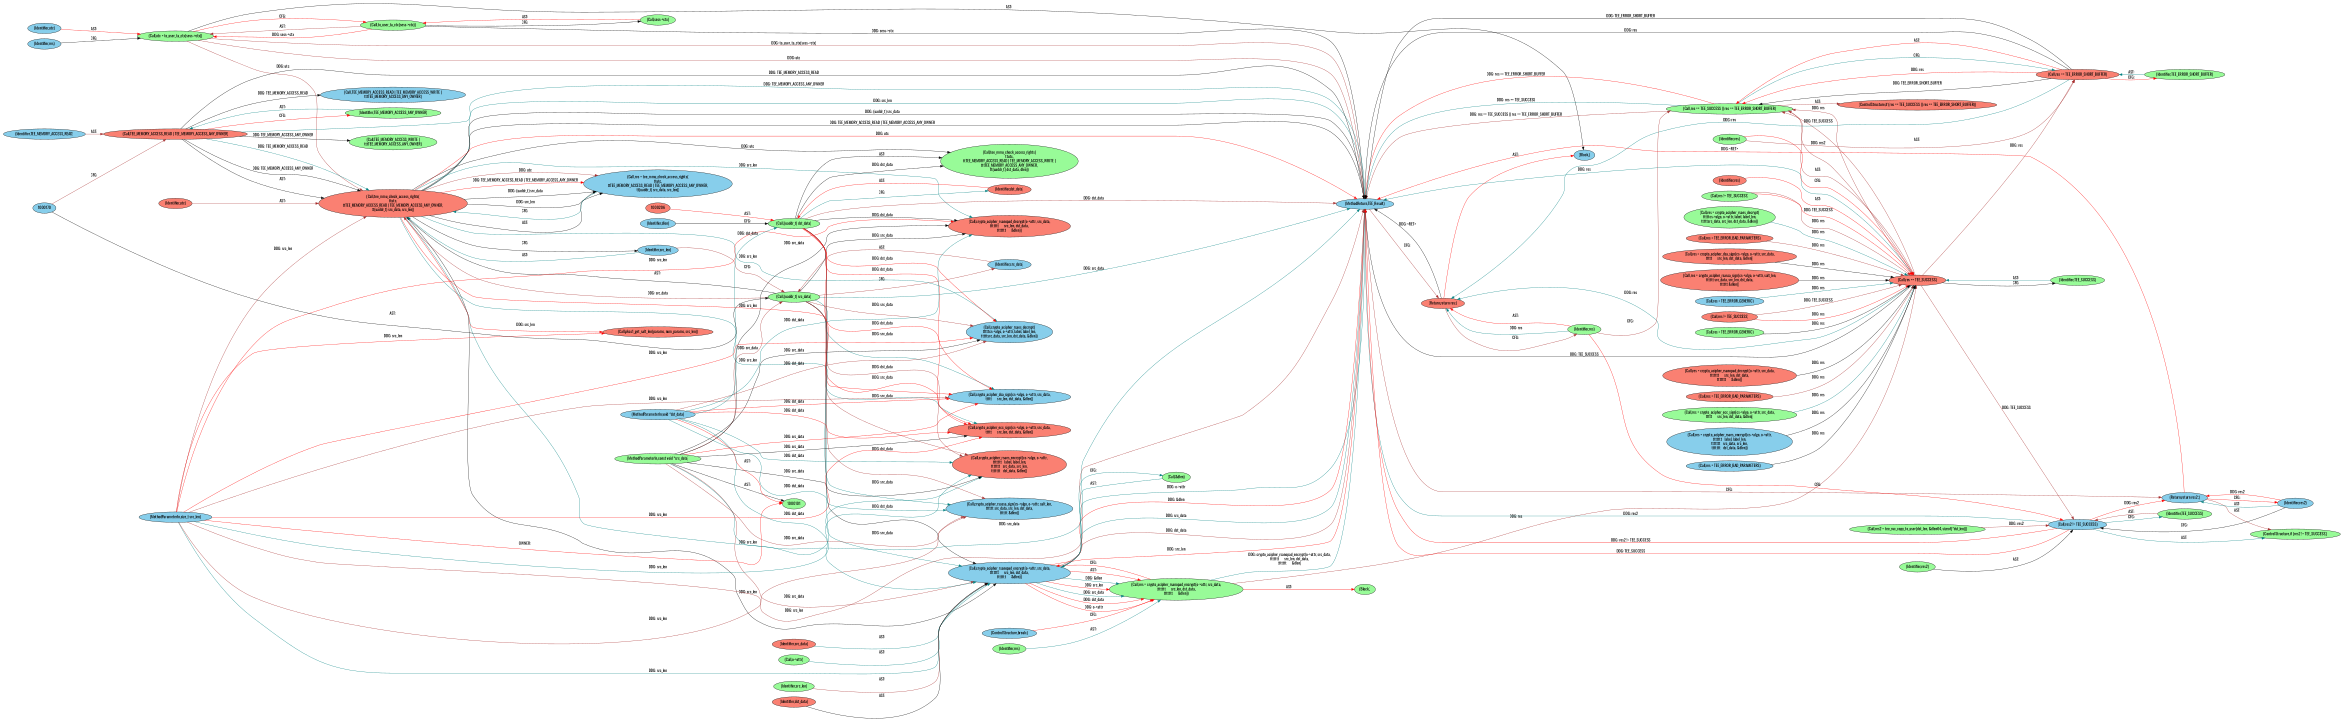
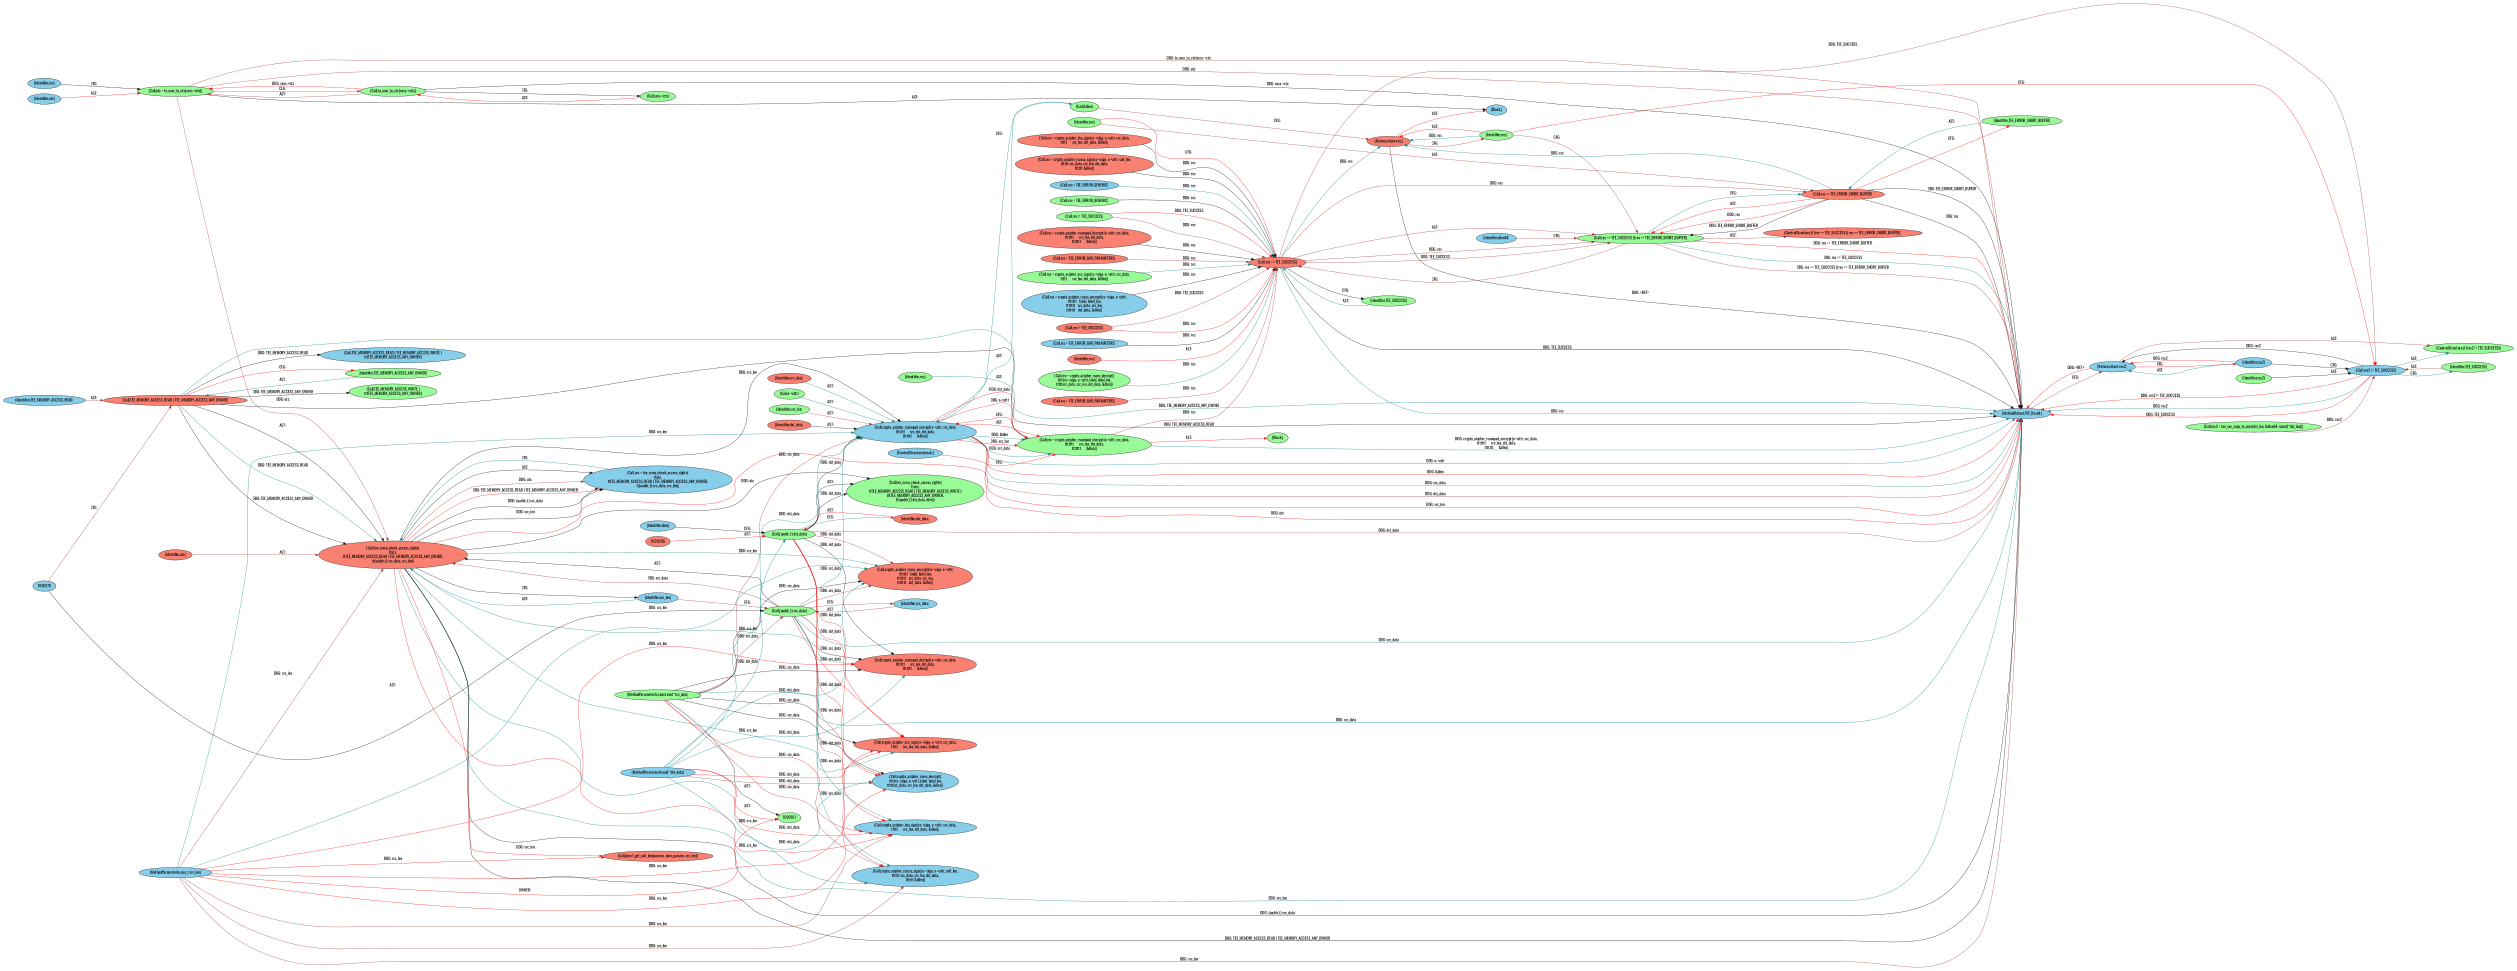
edge "(Call,res == TEE_SUCCESS || res == TEE_ERROR_SHORT_BUFFER)" -> "(Call,res == TEE_SUCCESS)": label "DDG: res2" -> "CFG: "
node "(Identifier,dlen64)": added
edge "(MethodReturn,TEE_Result)" -> "(Return,return res;)": now "(Call,&dlen)" -> "(Return,return res;)"
edge "(Call,res2 != TEE_SUCCESS)" -> "(Return,return res2;)": color red -> black
